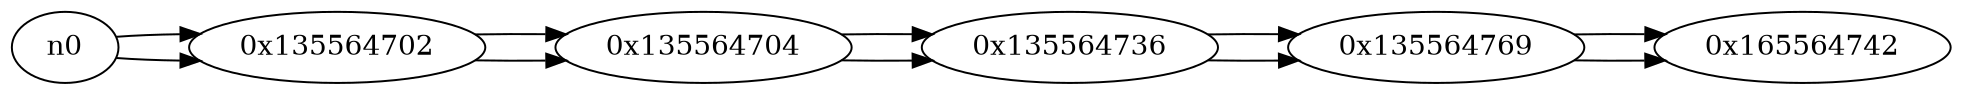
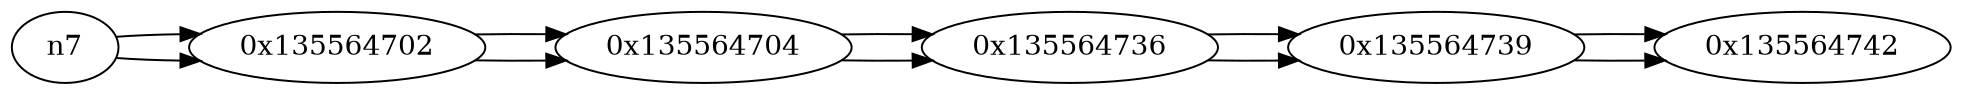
node "n0": label "n0" -> "n7"
node "0x135564769": label "0x135564769" -> "0x135564739"
node "0x165564742": label "0x165564742" -> "0x135564742"
